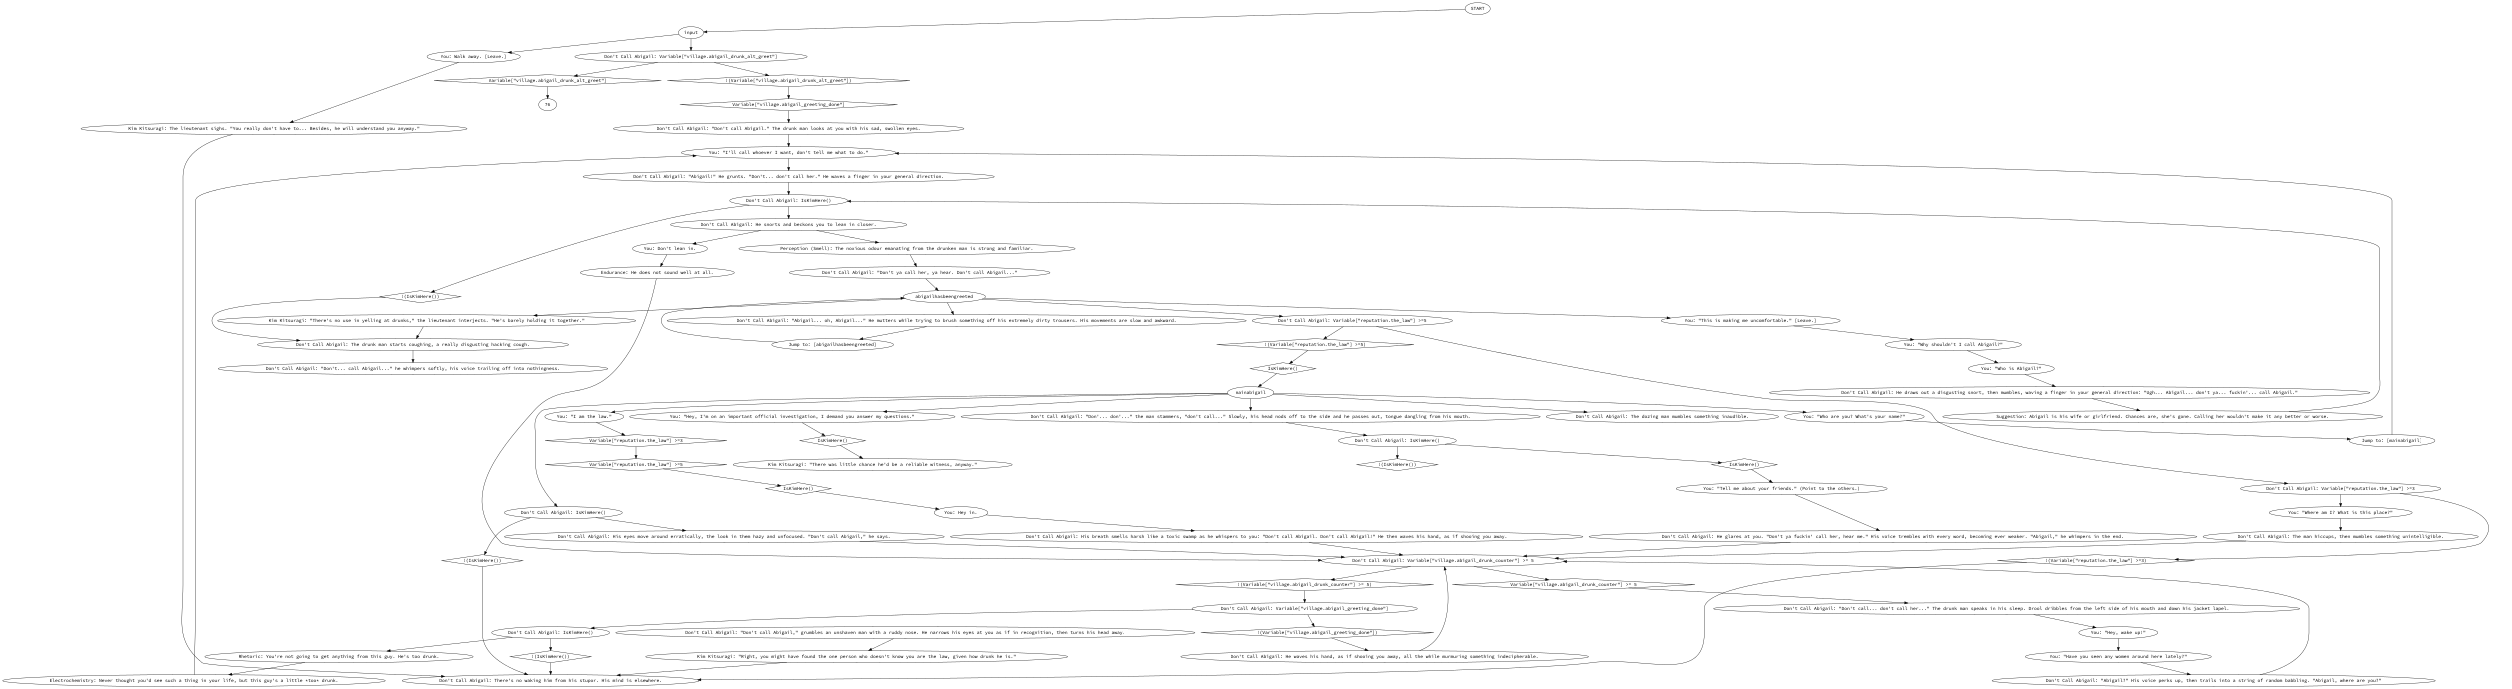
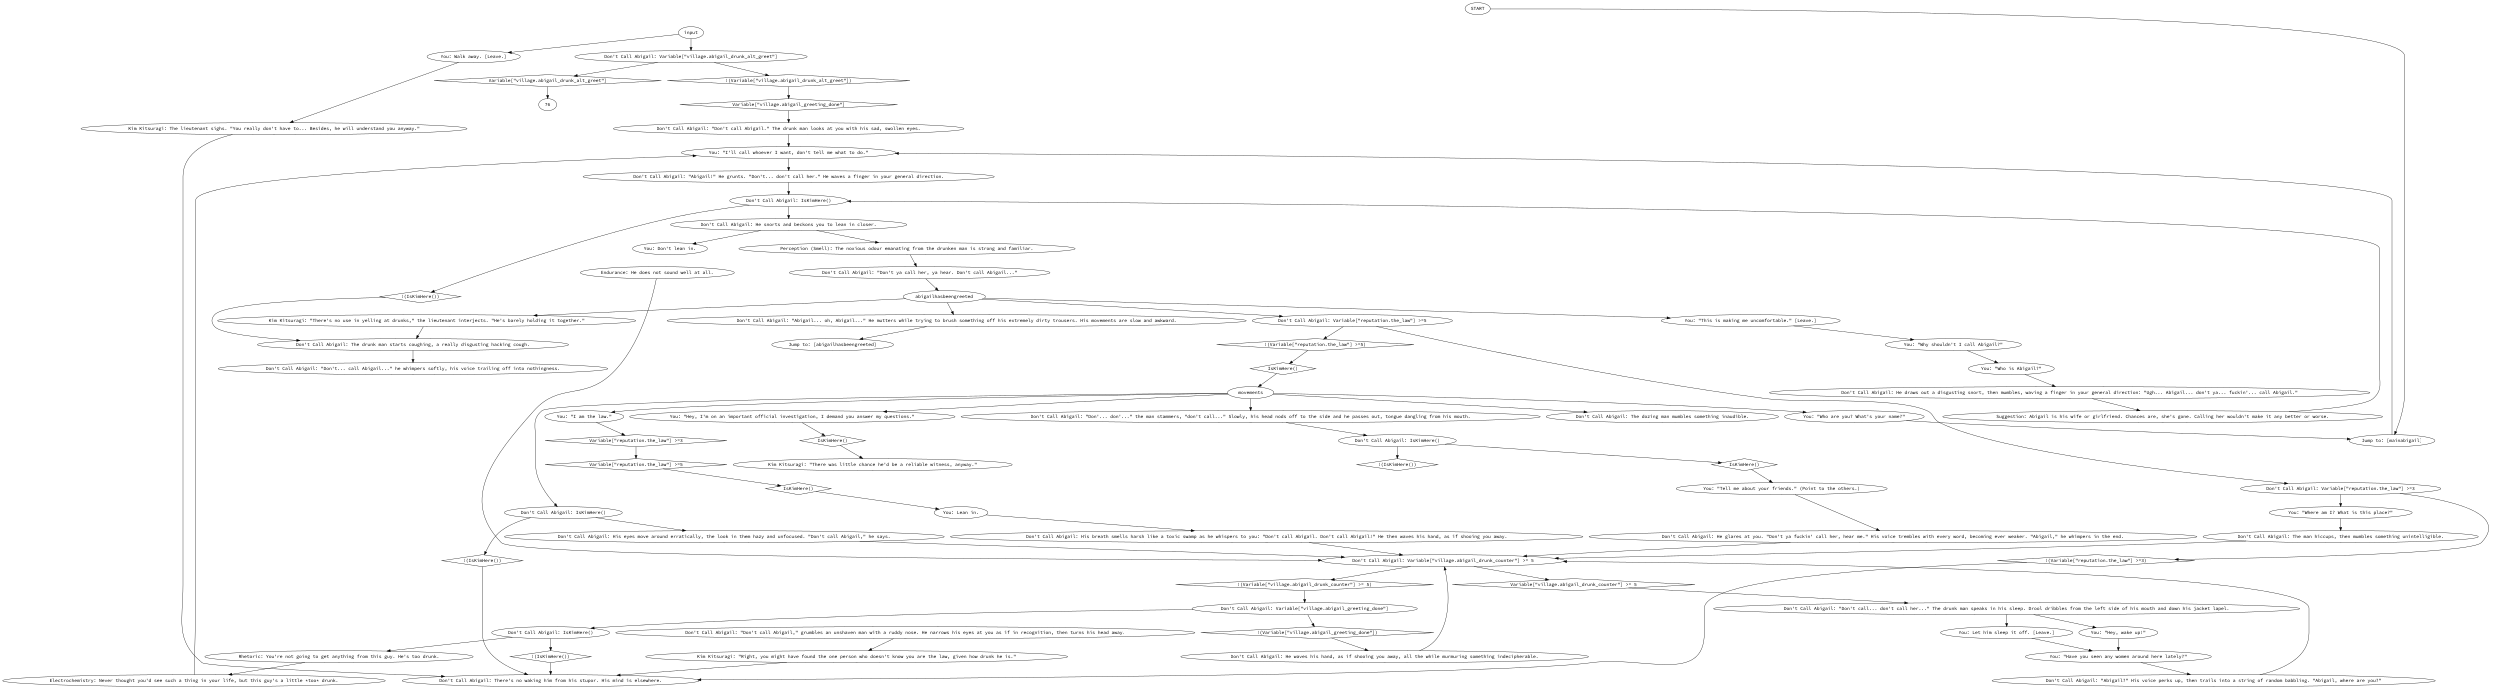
edge "START" -> "input": now "START" -> "Jump to: [mainabigail]"
edge "You: Don't lean in." -> "Endurance: He does not sound well at all.": removed
edge "Jump to: [abigailhasbeengreeted]" -> "abigailhasbeengreeted": removed
node "mainabigail": label "mainabigail" -> "movements"
node "You: Hey in.": label "You: Hey in." -> "You: Lean in."
node "You: Let him sleep it off. [Leave.]": added
